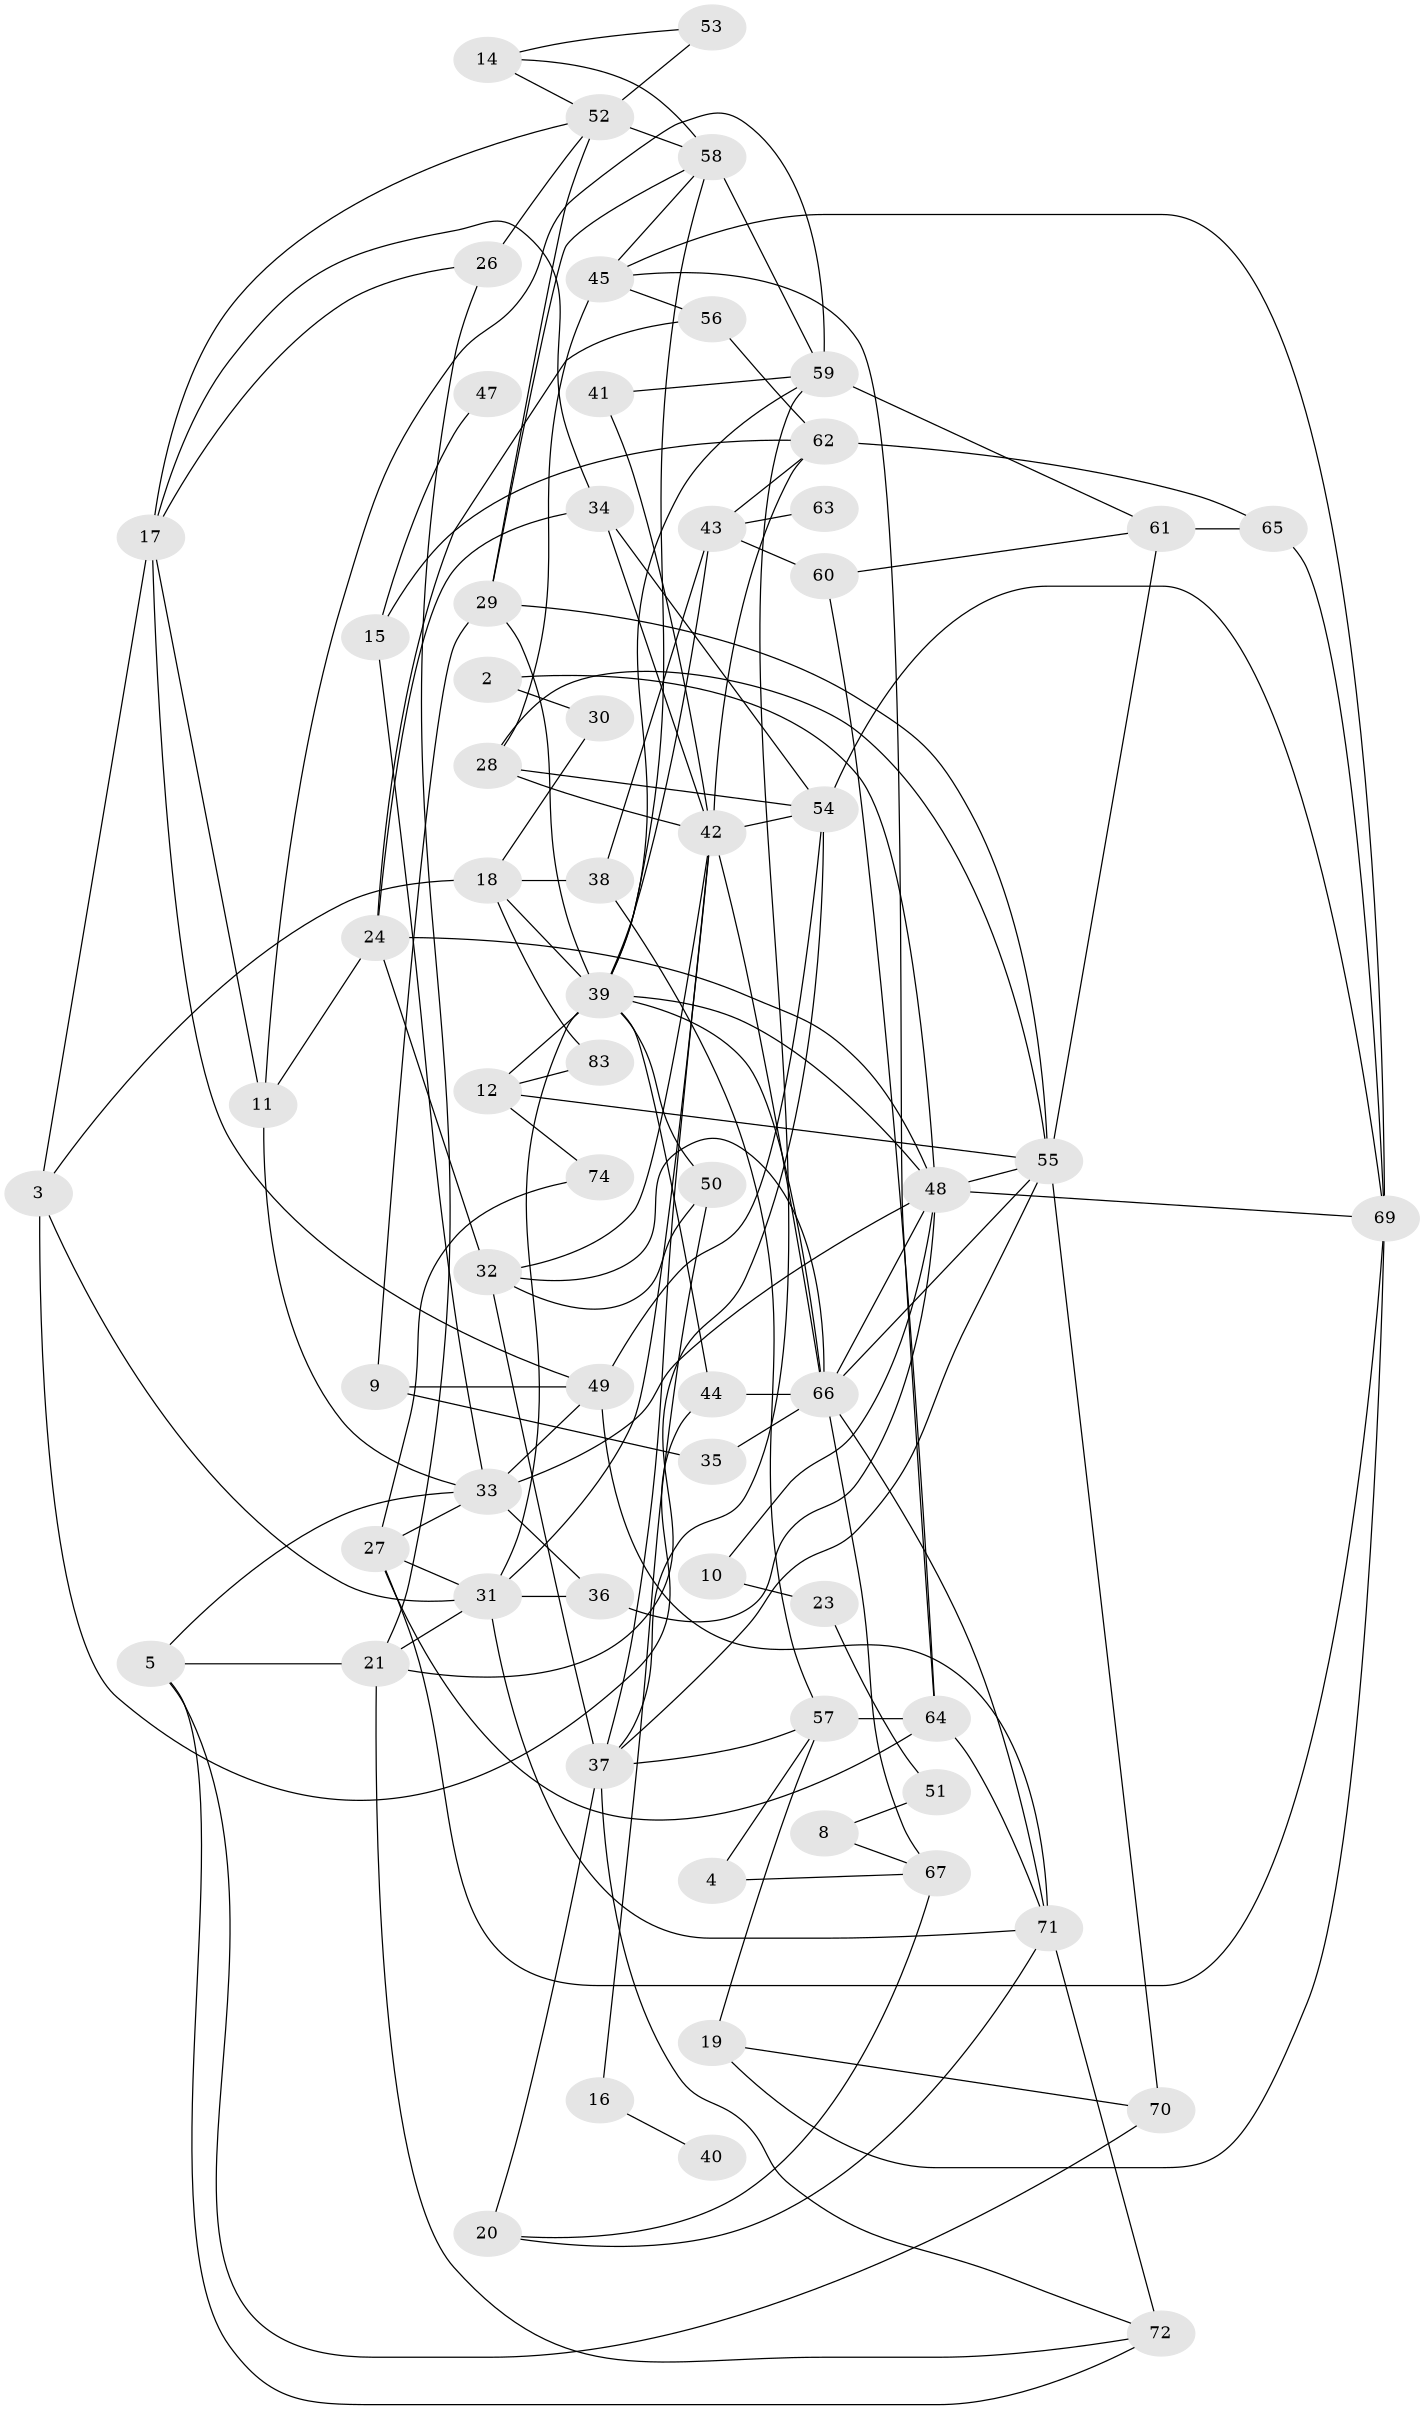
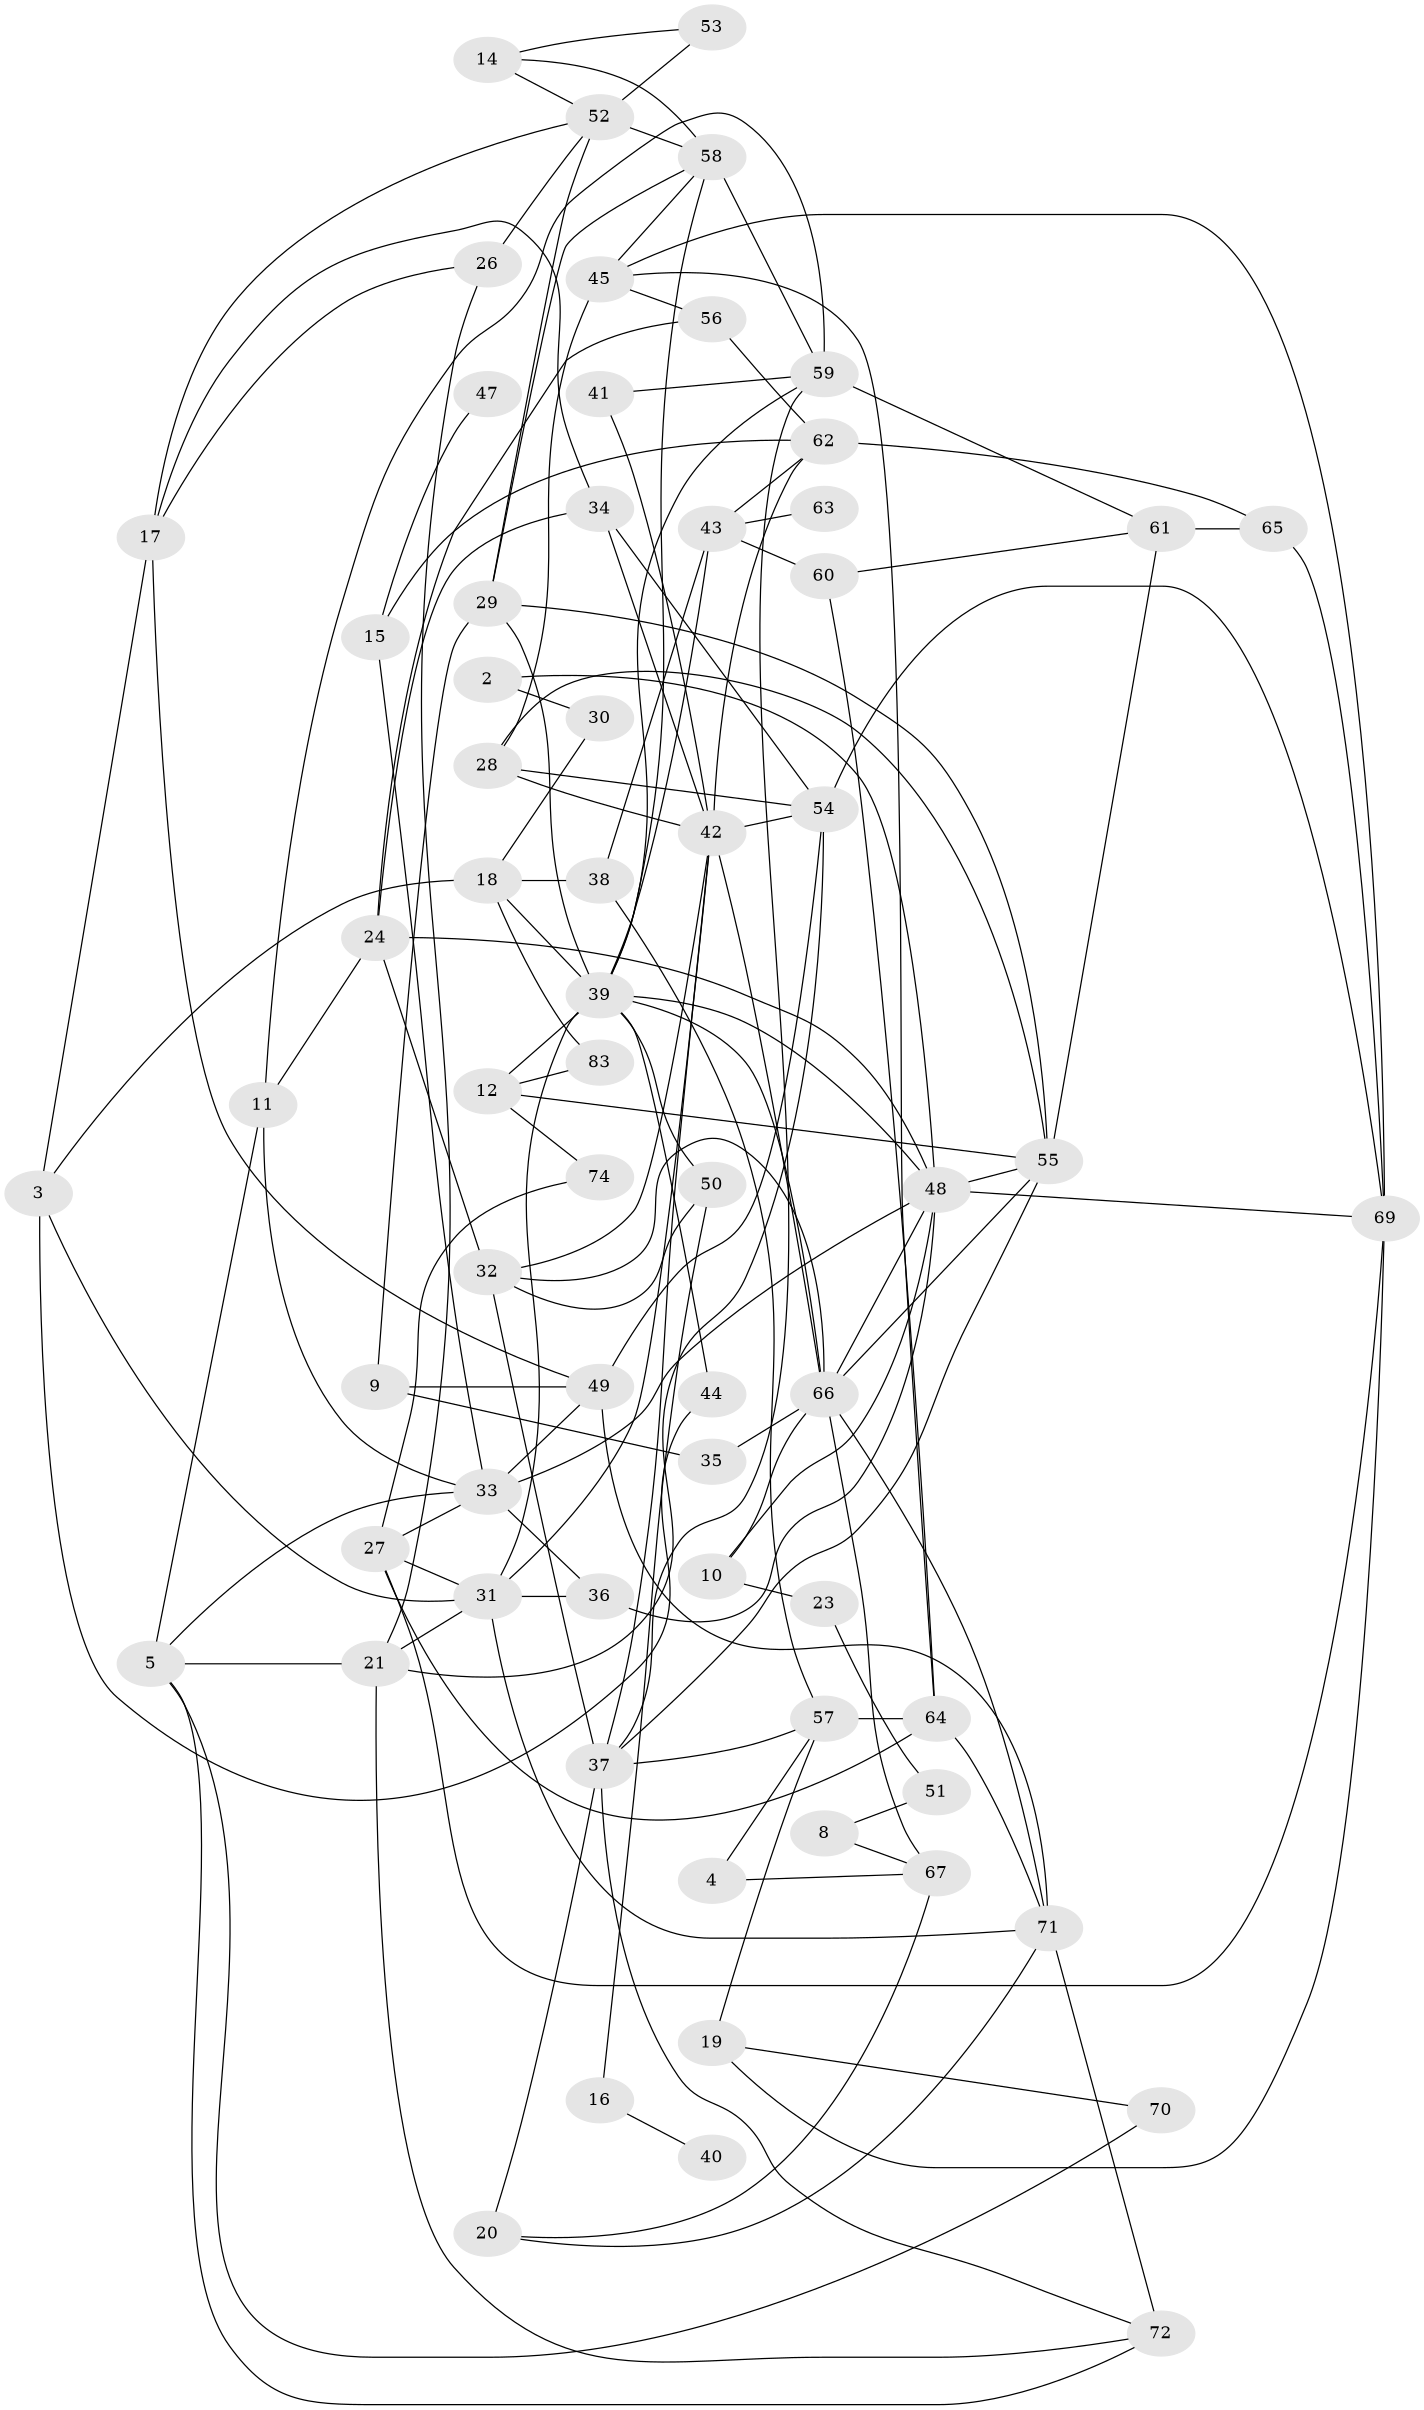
edge "17" -- "11": now "5" -- "11"
edge "44" -- "66": now "10" -- "66"
edge "55" -- "70": removed
